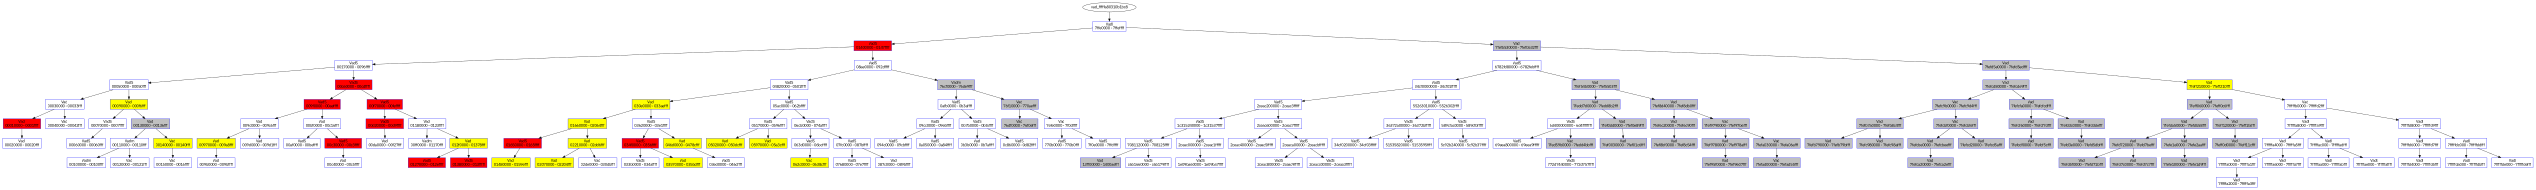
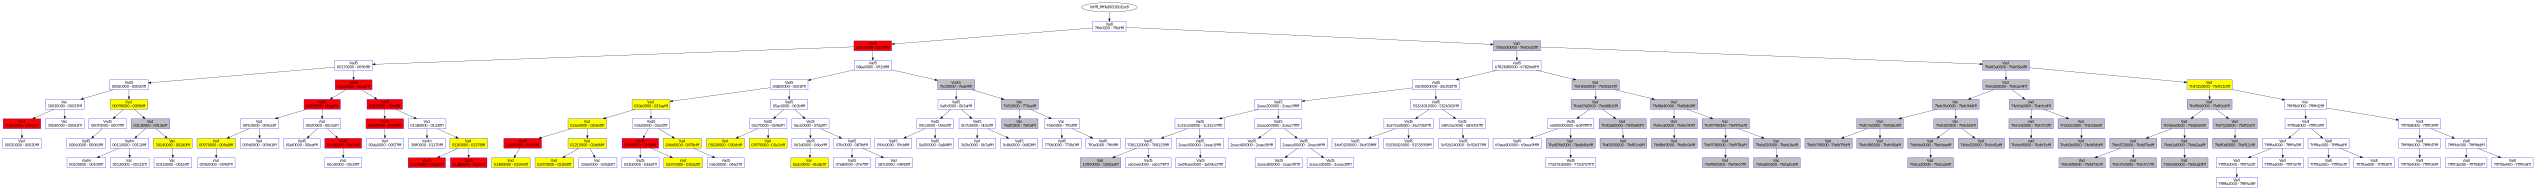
node "vad_fffffa80310b1bc8": label "vad_fffffa80310b1bc8" -> "feffff_fffffa80310b1bc8"
